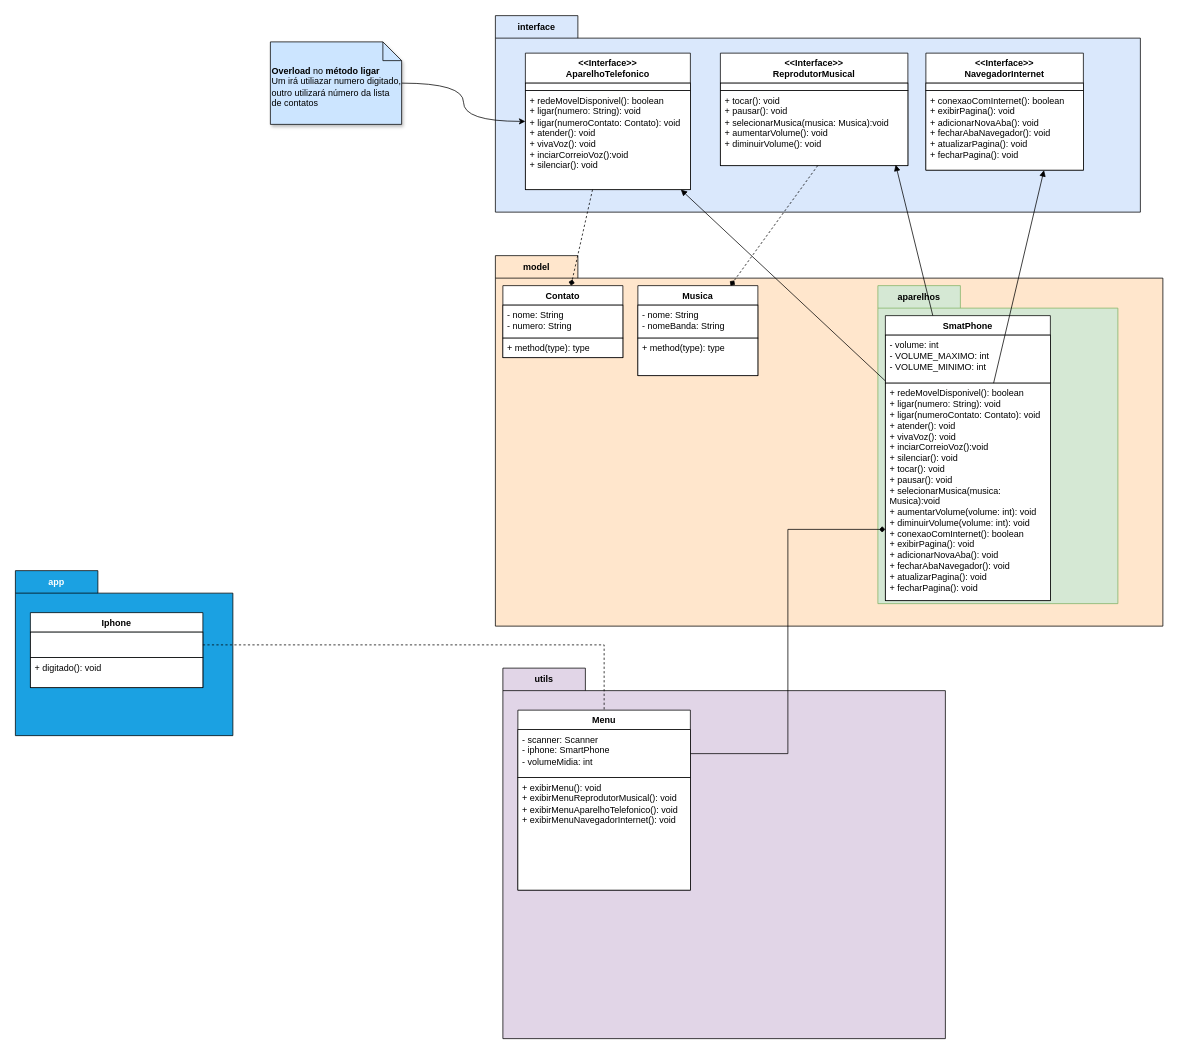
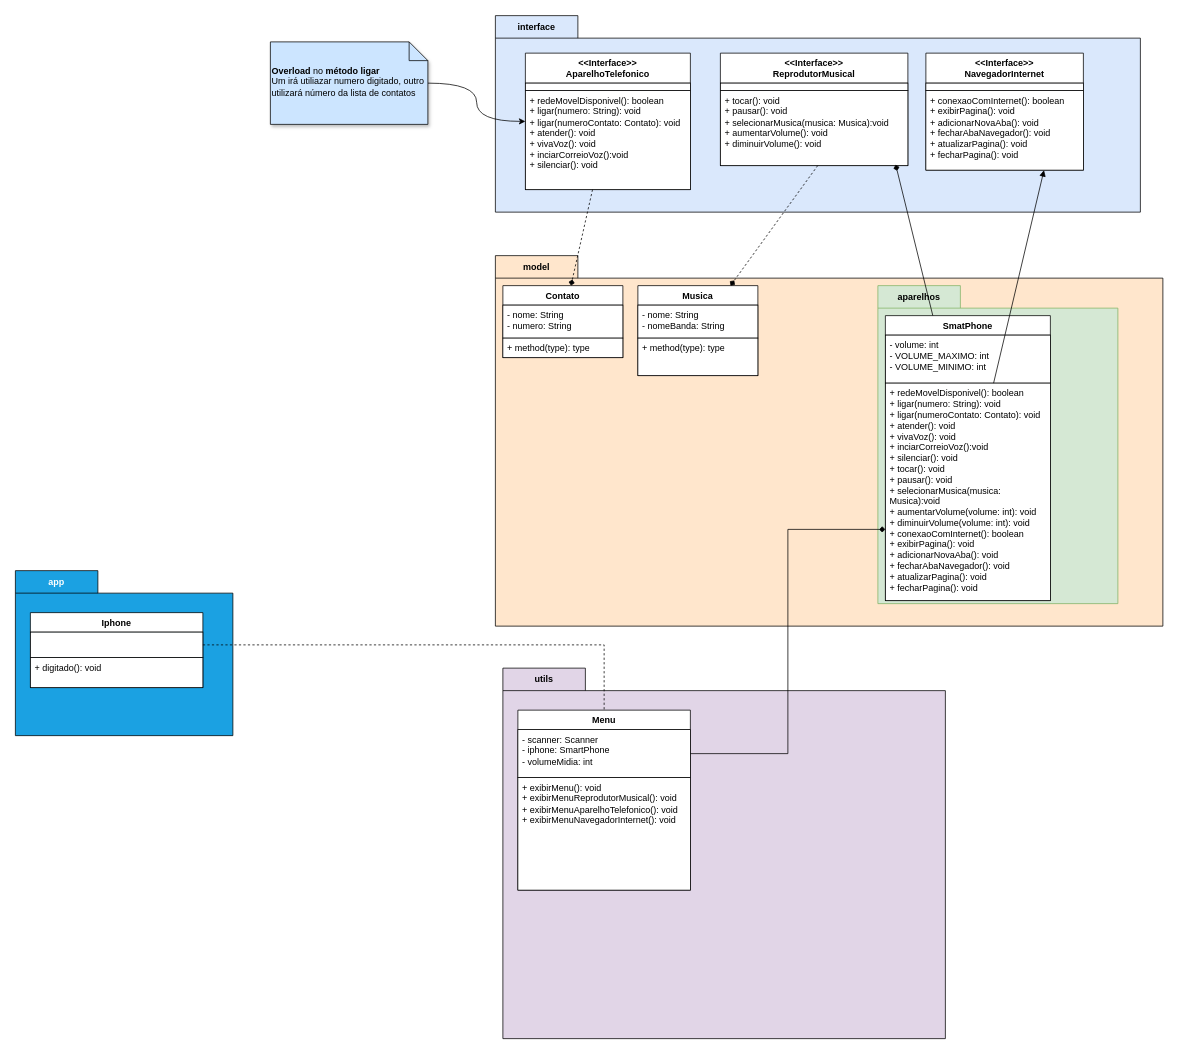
node "Overload no método ligar Um irá utiliazar numero digitado, outro utilizará número da lista de contatos": size 131x83 -> 158x83
edge "SmatPhone" -> "+ tocar(): void + pausar(): void + selecionarMusica(musica: Musica):void + aumentarVolume(): void + diminuirVolume(): void": arrowhead block -> diamond
edge "SmatPhone" -> "<<Interface>> AparelhoTelefonico": removed
